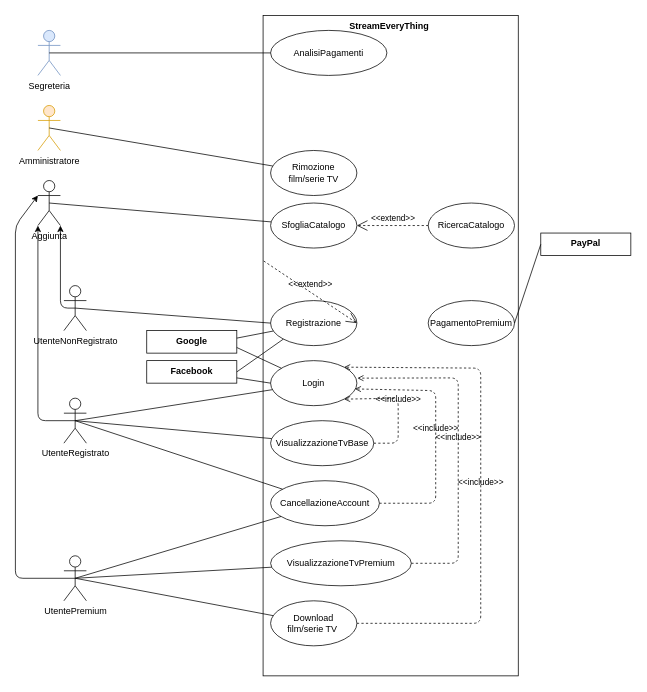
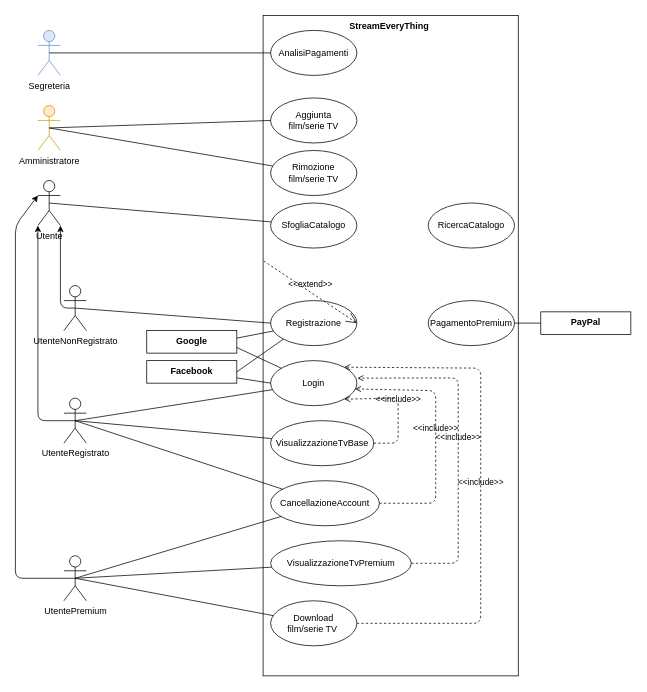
node "AnalisiPagamenti": size 116x45 -> 86x45
node "Aggiunta film/serie TV": added
edge "Aggiunta film/serie TV" -- "Amministratore": added
edge "RicercaCatalogo" -> "SfogliaCatalogo": removed, label "<<extend>>"
node "Aggiunta": label "Aggiunta" -> "Utente"
node "PayPal": moved (585, 244) -> (585, 323)
